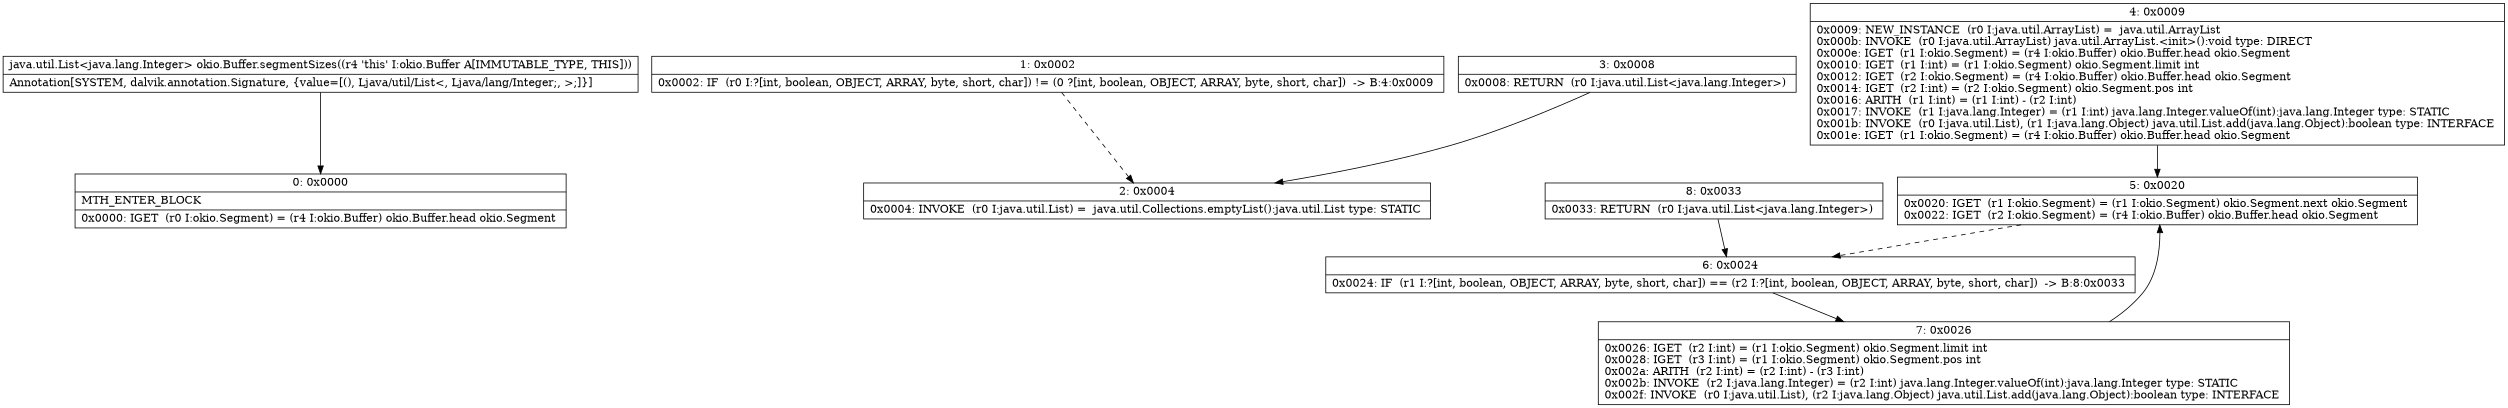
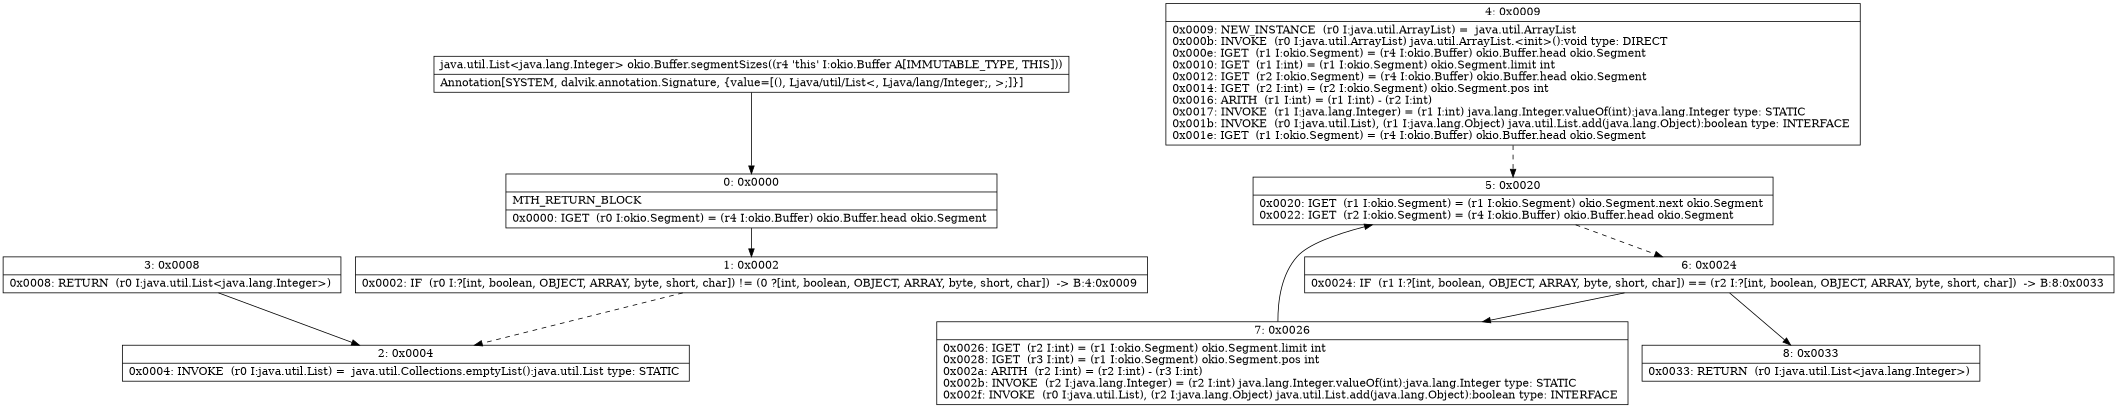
edge "4: 0x0009" -> "5: 0x0020": style solid -> dashed
node "0: 0x0000": text "MTH_ENTER_BLOCK" -> "MTH_RETURN_BLOCK"
edge "8: 0x0033" -> "6: 0x0024": reversed
edge "0: 0x0000" -> "1: 0x0002": added
